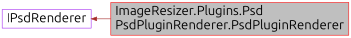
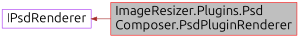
node "ImageResizer.Plugins.Psd PsdPluginRenderer.PsdPluginRenderer": label "ImageResizer.Plugins.Psd PsdPluginRenderer.PsdPluginRenderer" -> "ImageResizer.Plugins.Psd Composer.PsdPluginRenderer"
